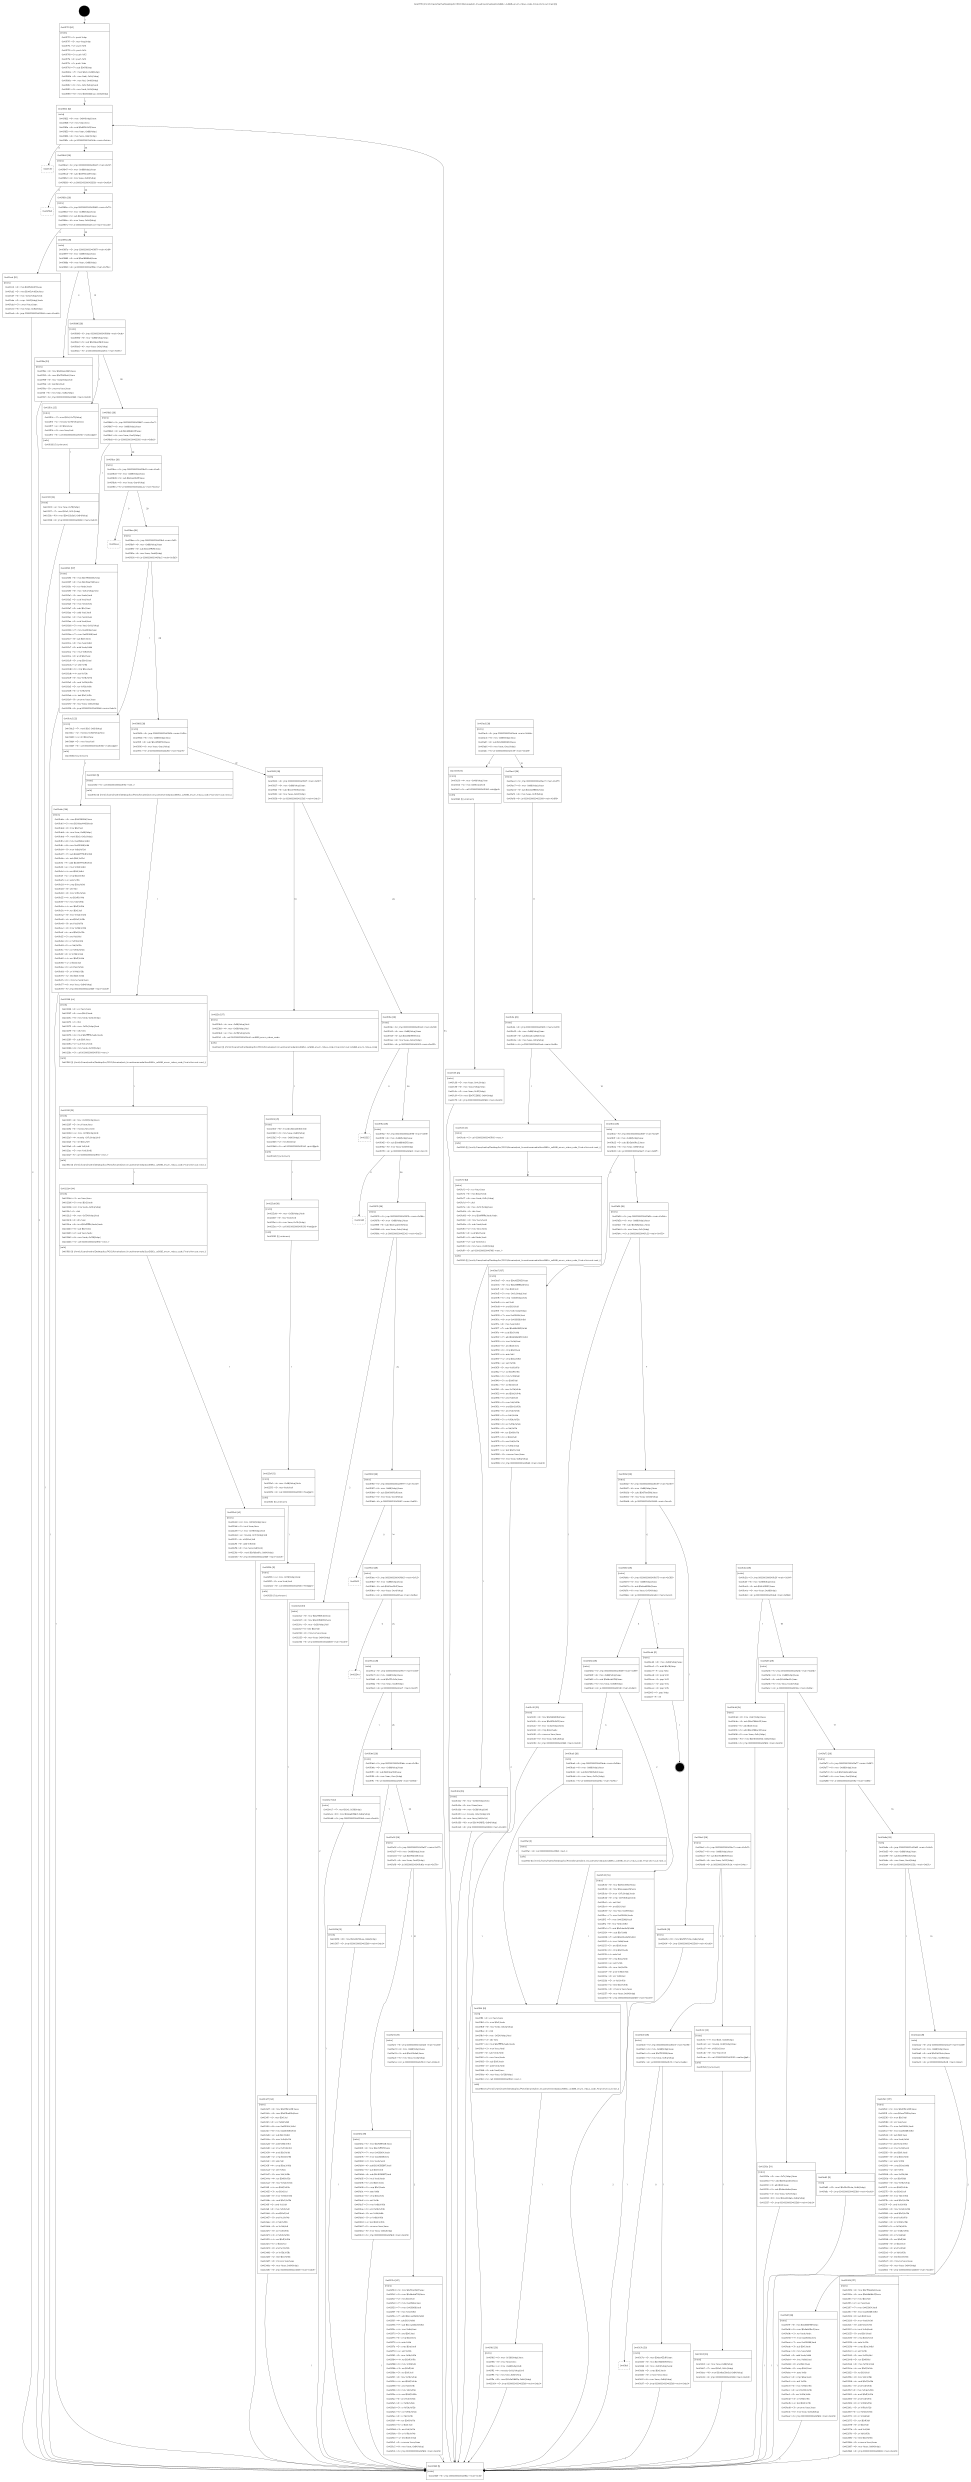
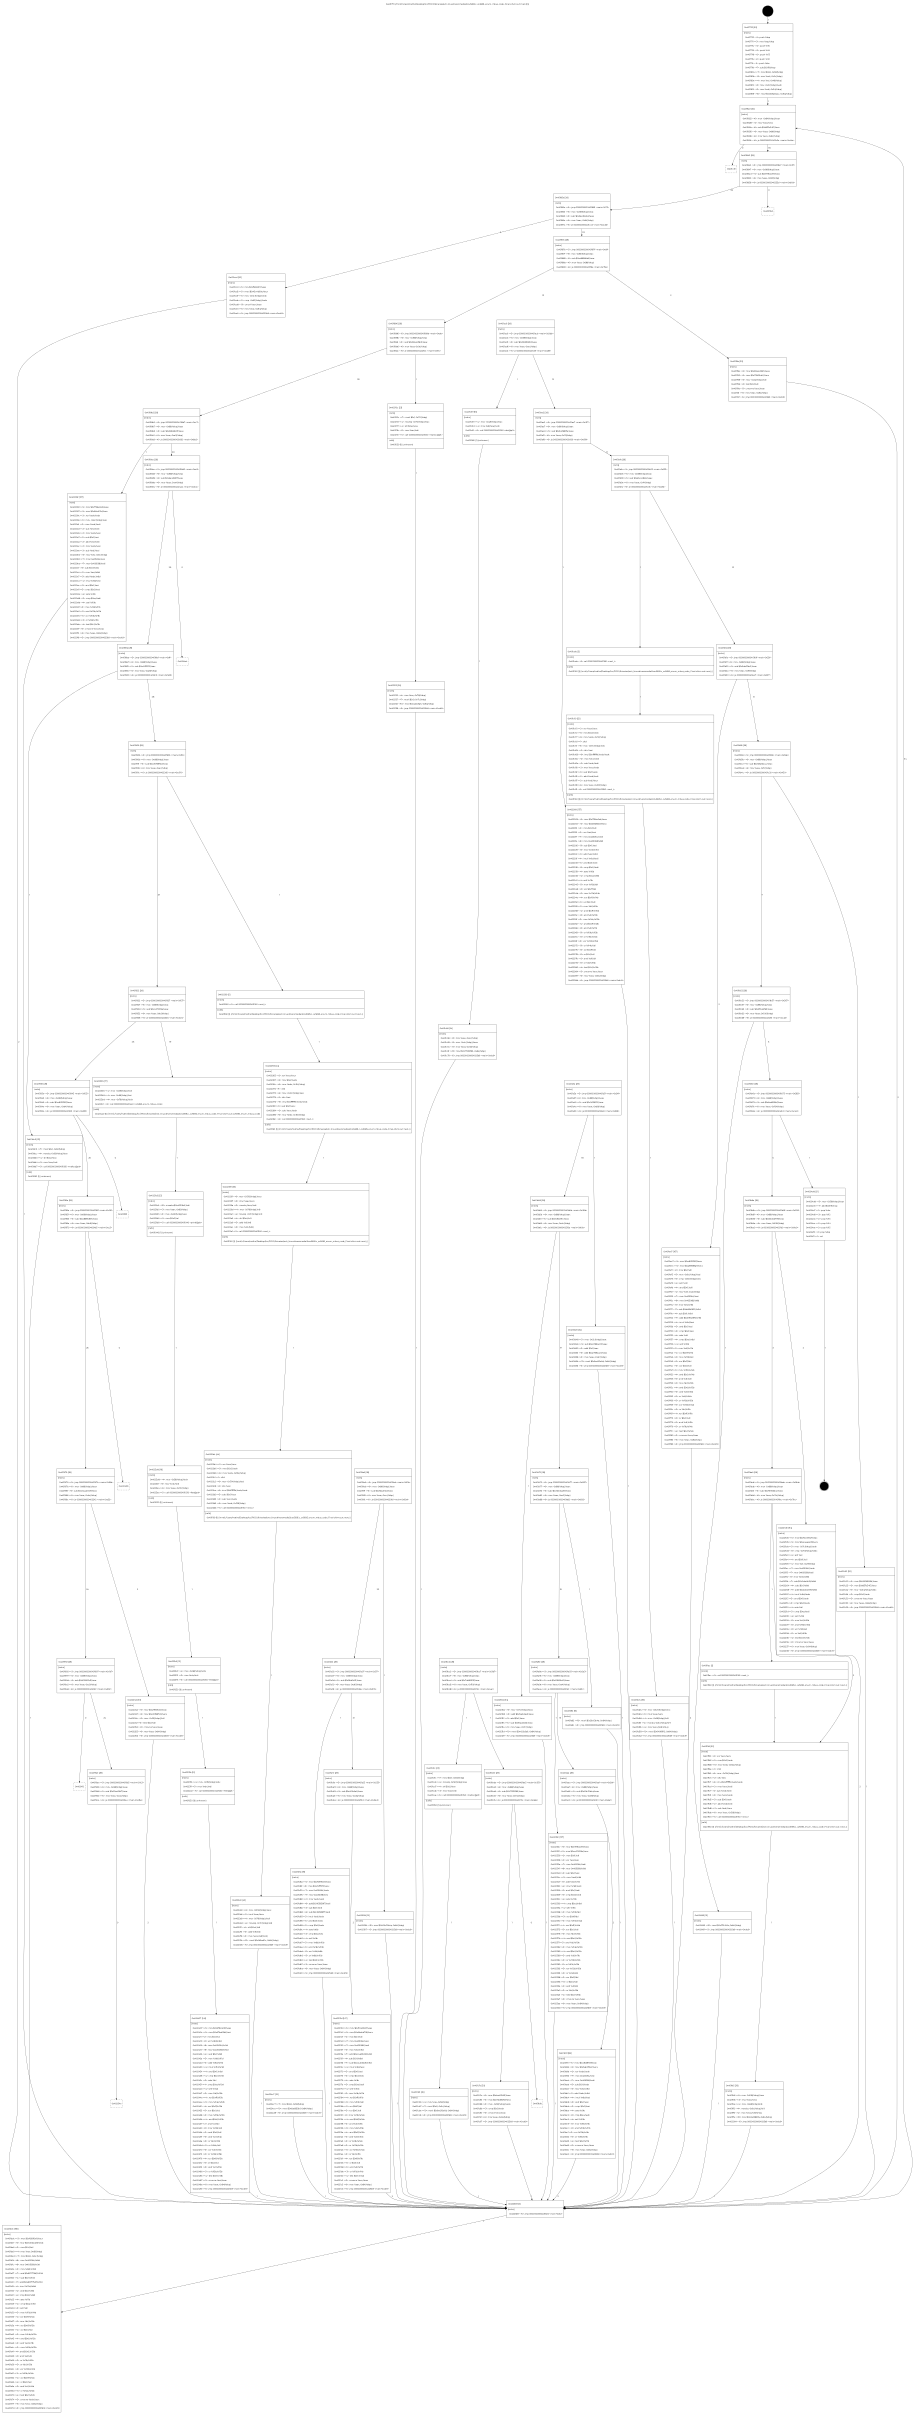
edge "0x401ae2 [28]" -> "0x402009 [137]": added, label "1"
node "0x4019ca [28]": removed
edge "0x401ddc [166]" -> "0x4025b9 [5]": reversed
